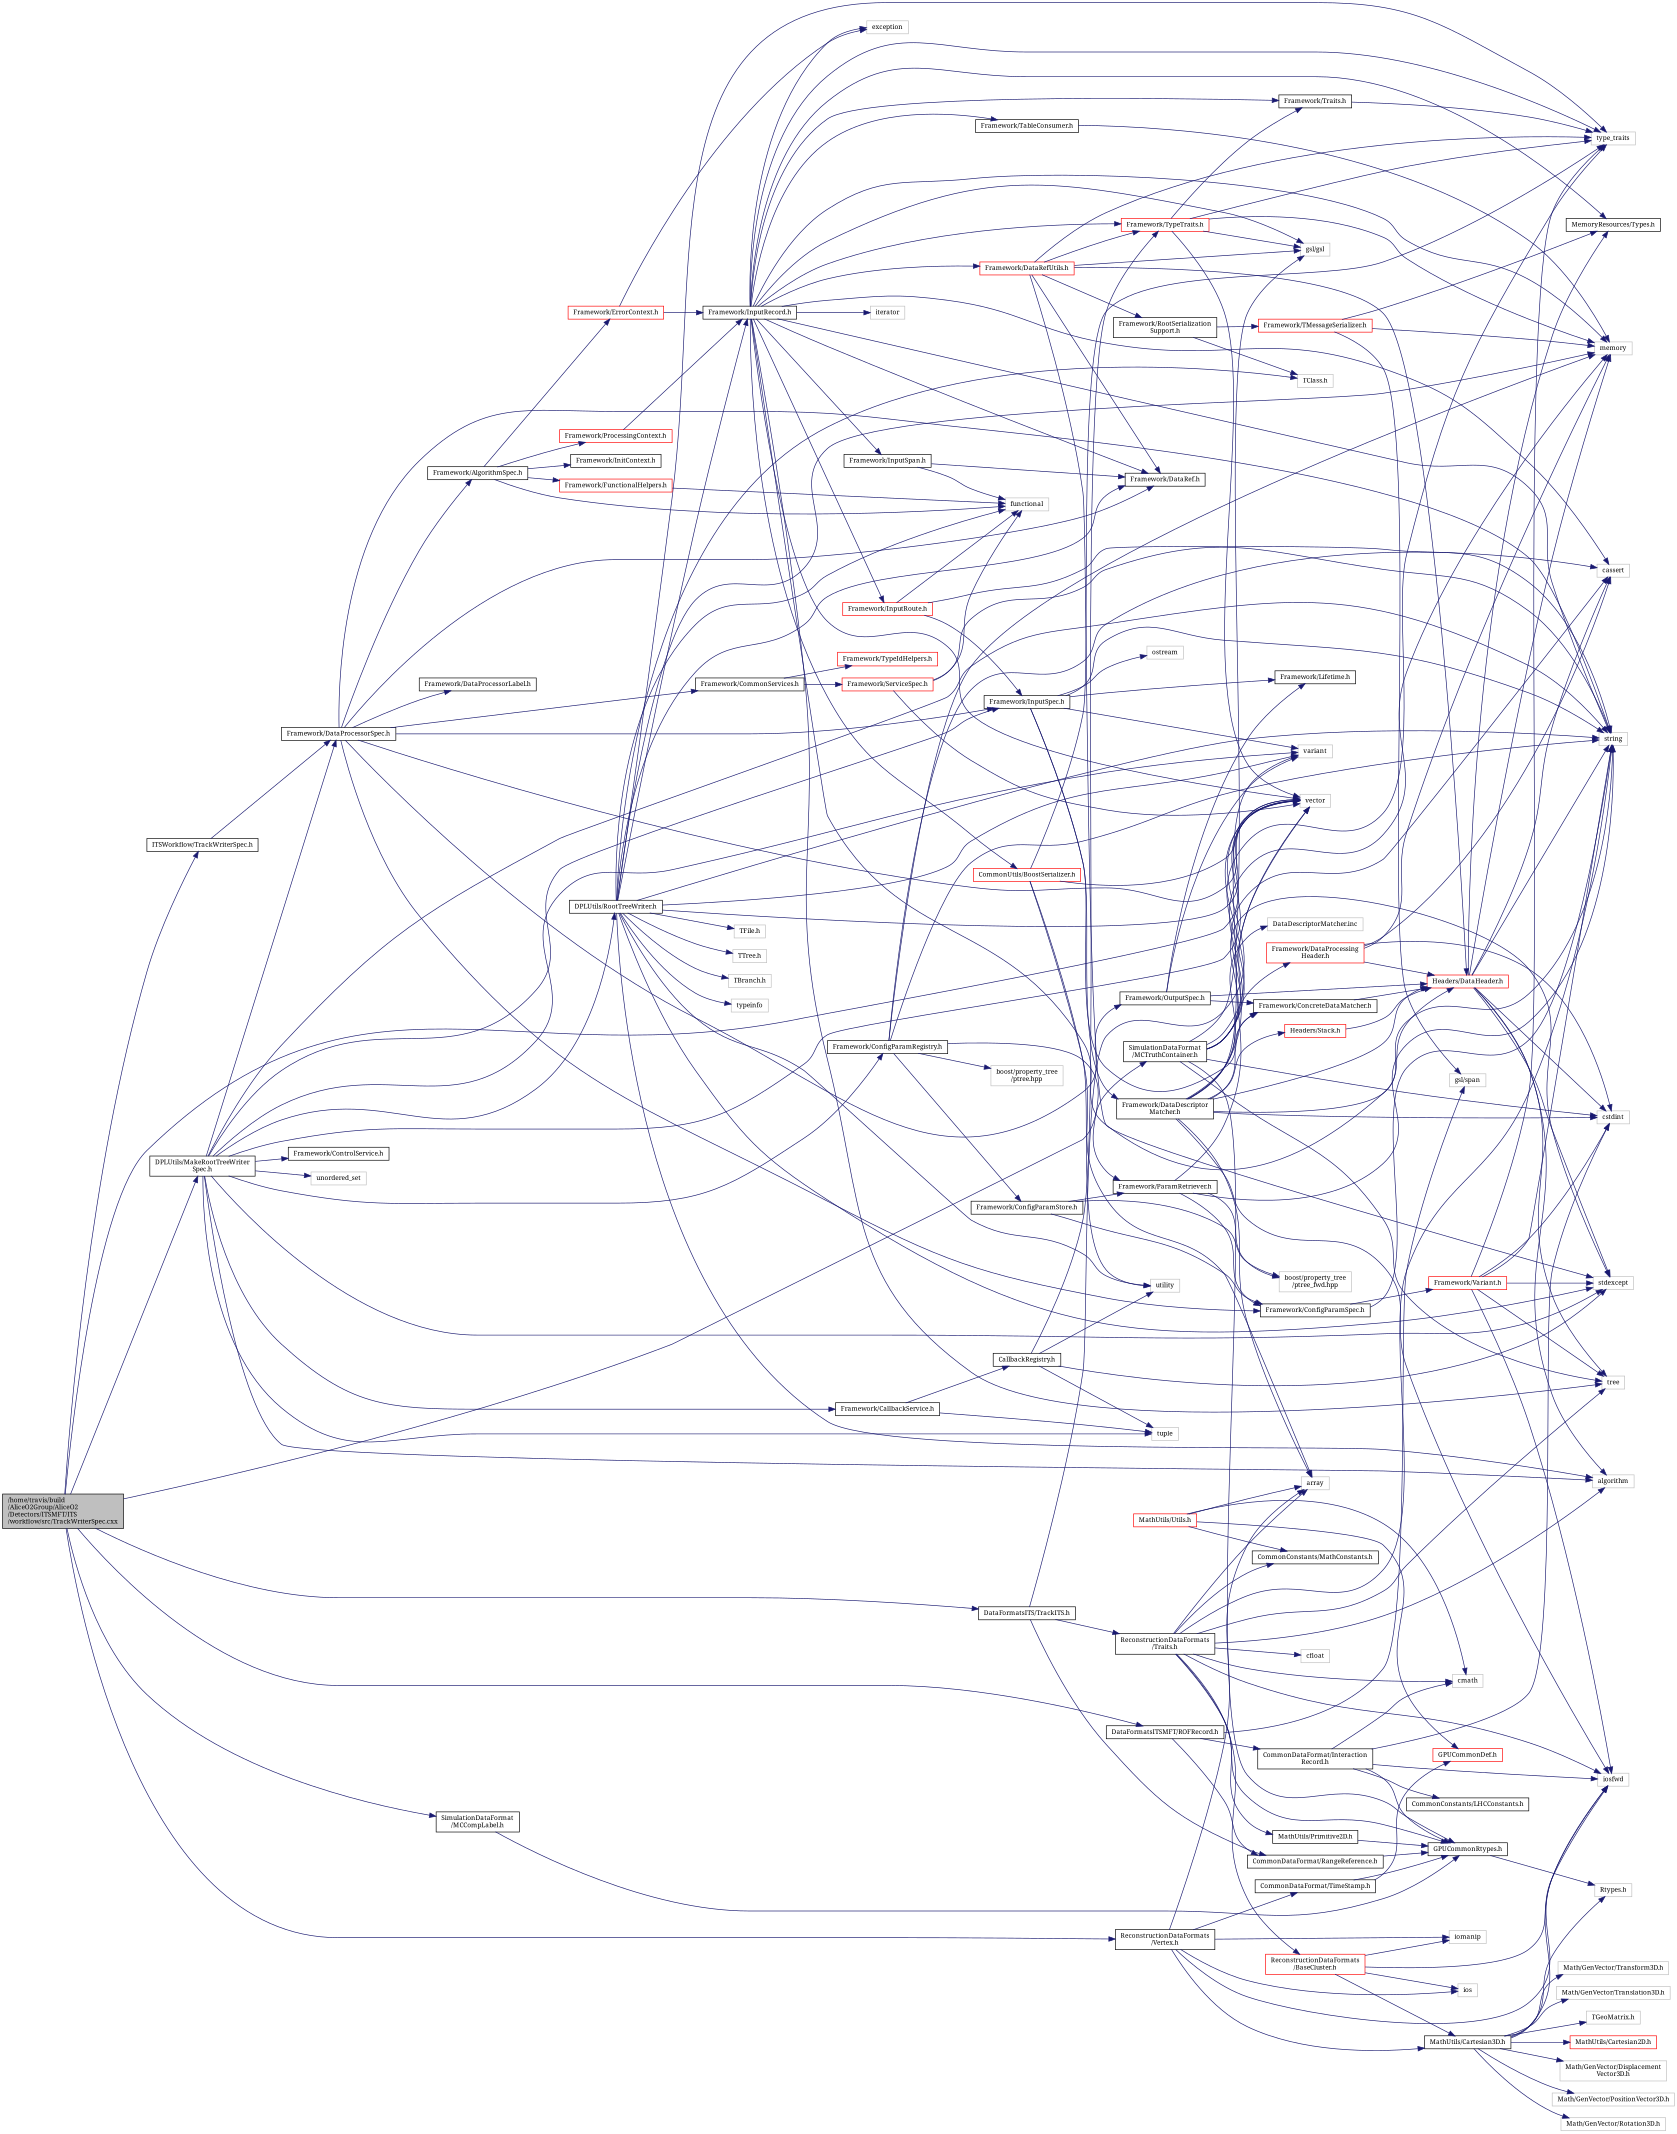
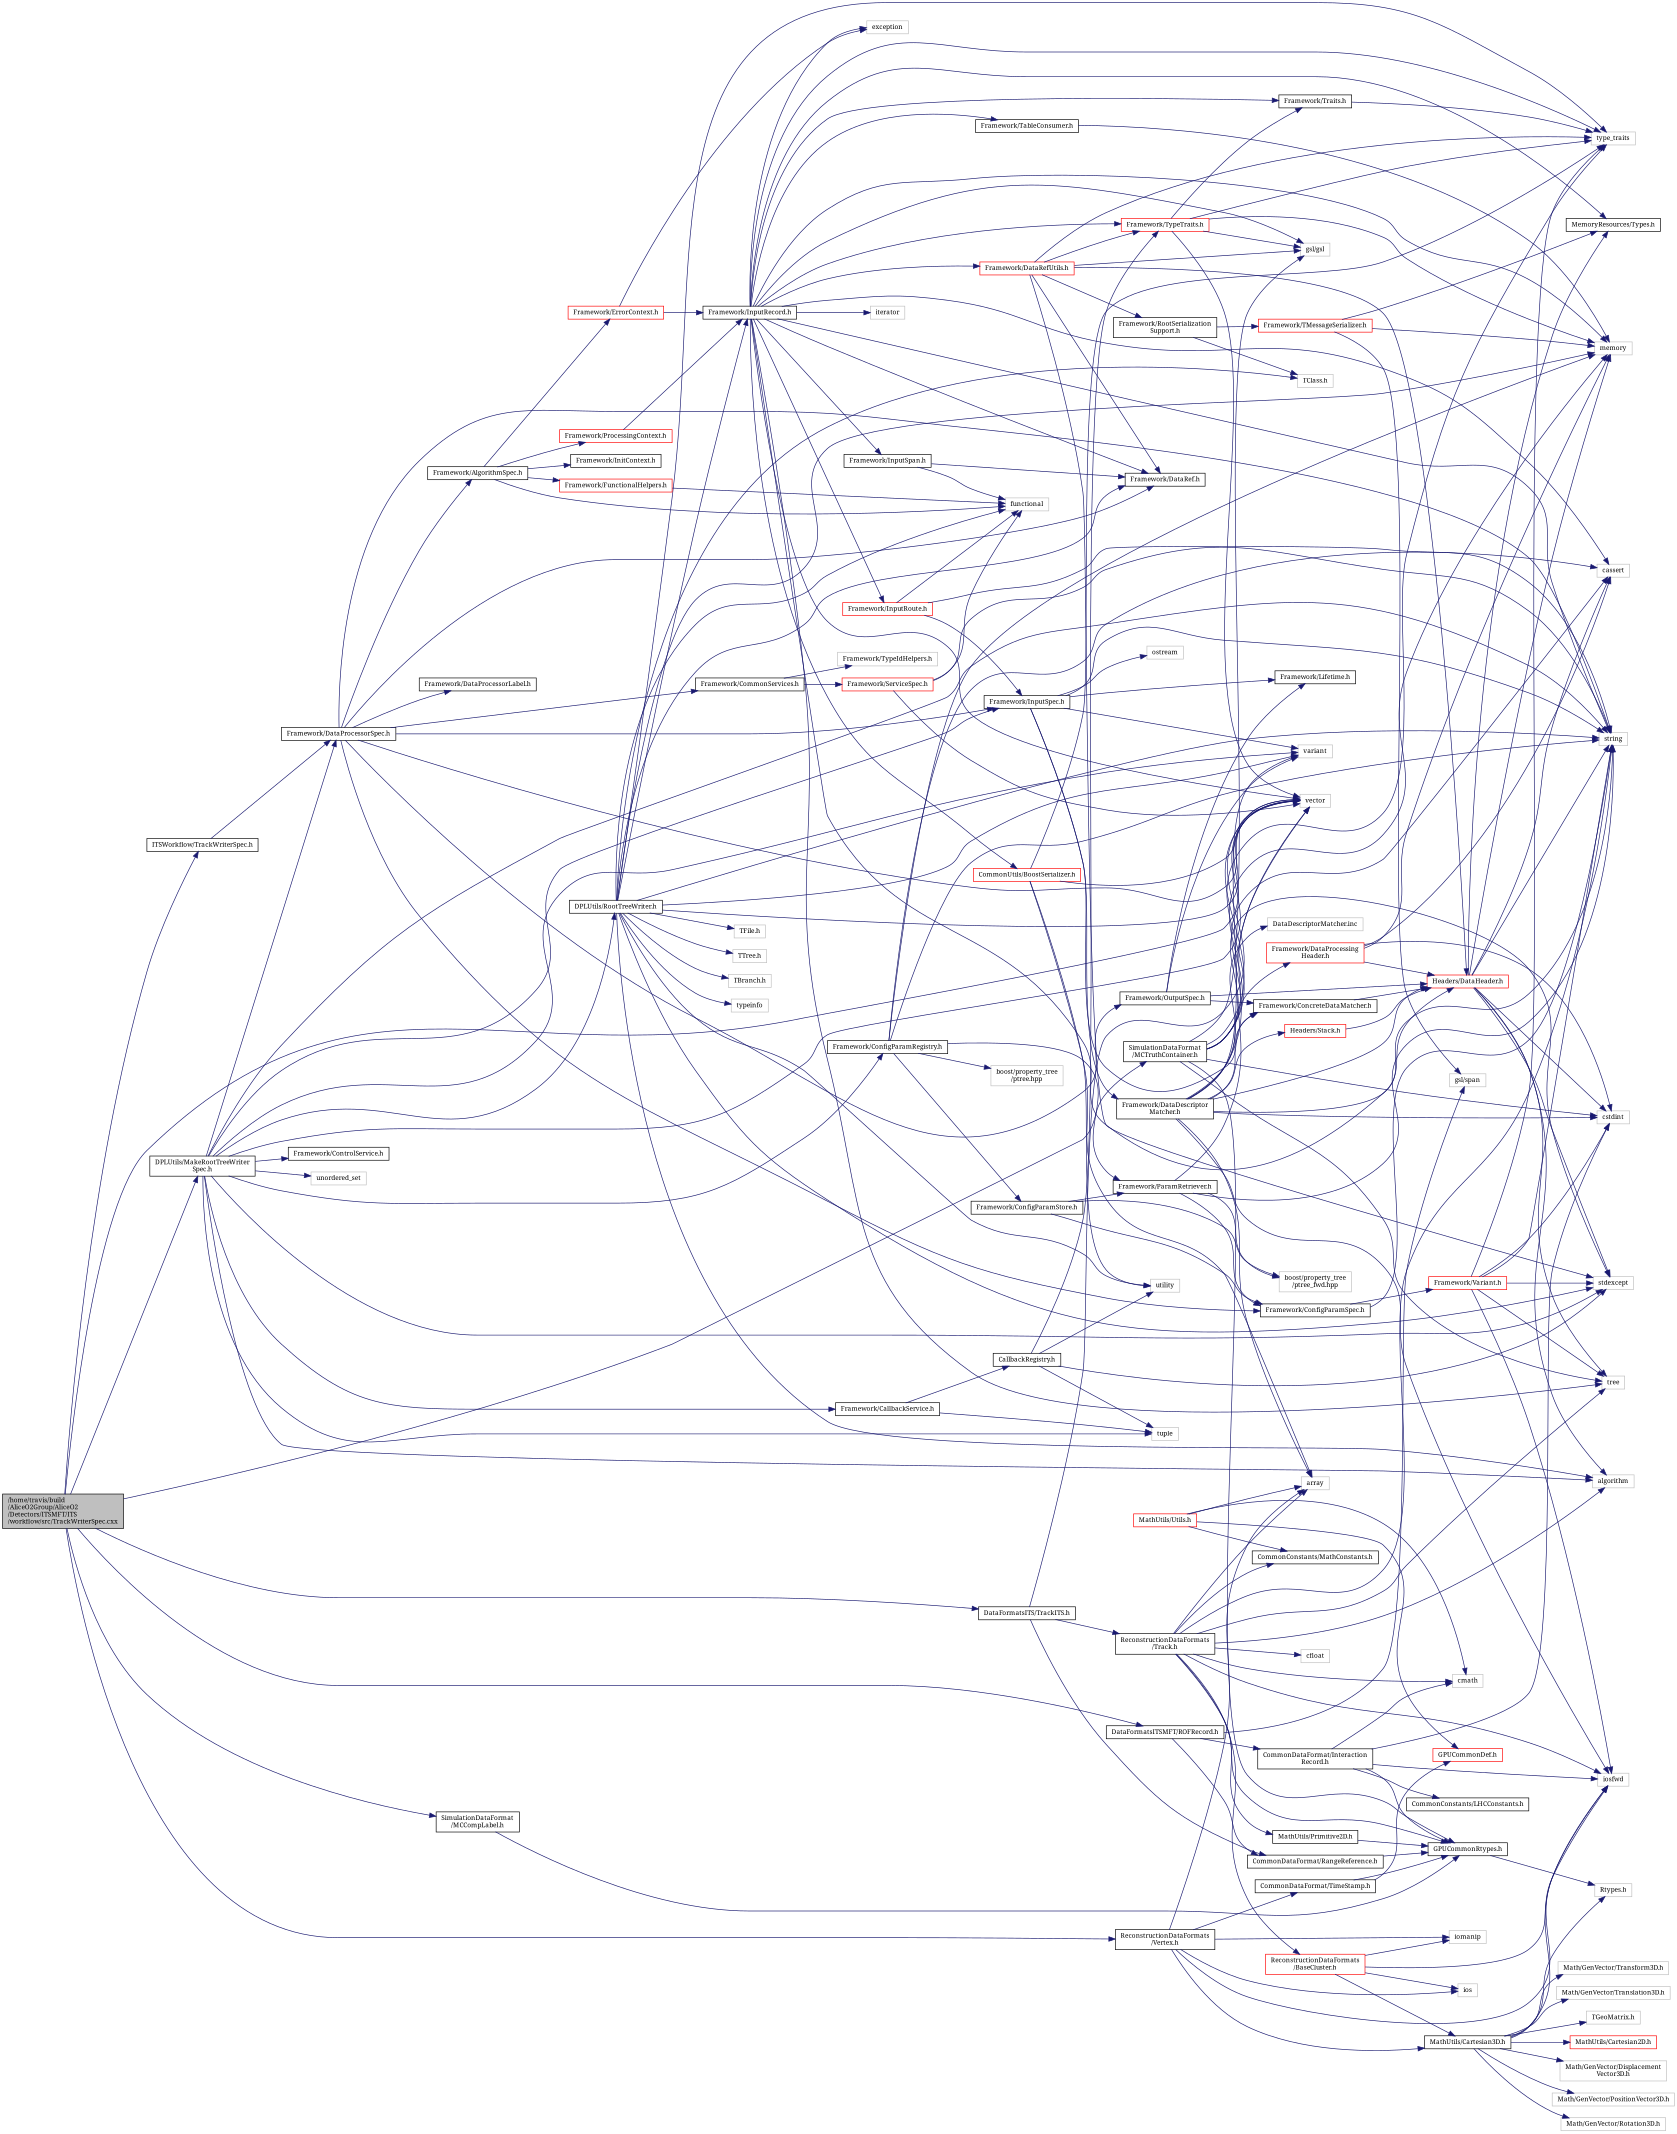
node "Framework/TypeIdHelpers.h": color red -> grey75
node "ReconstructionDataFormats /Traits.h": label "ReconstructionDataFormats /Traits.h" -> "ReconstructionDataFormats /Track.h"
